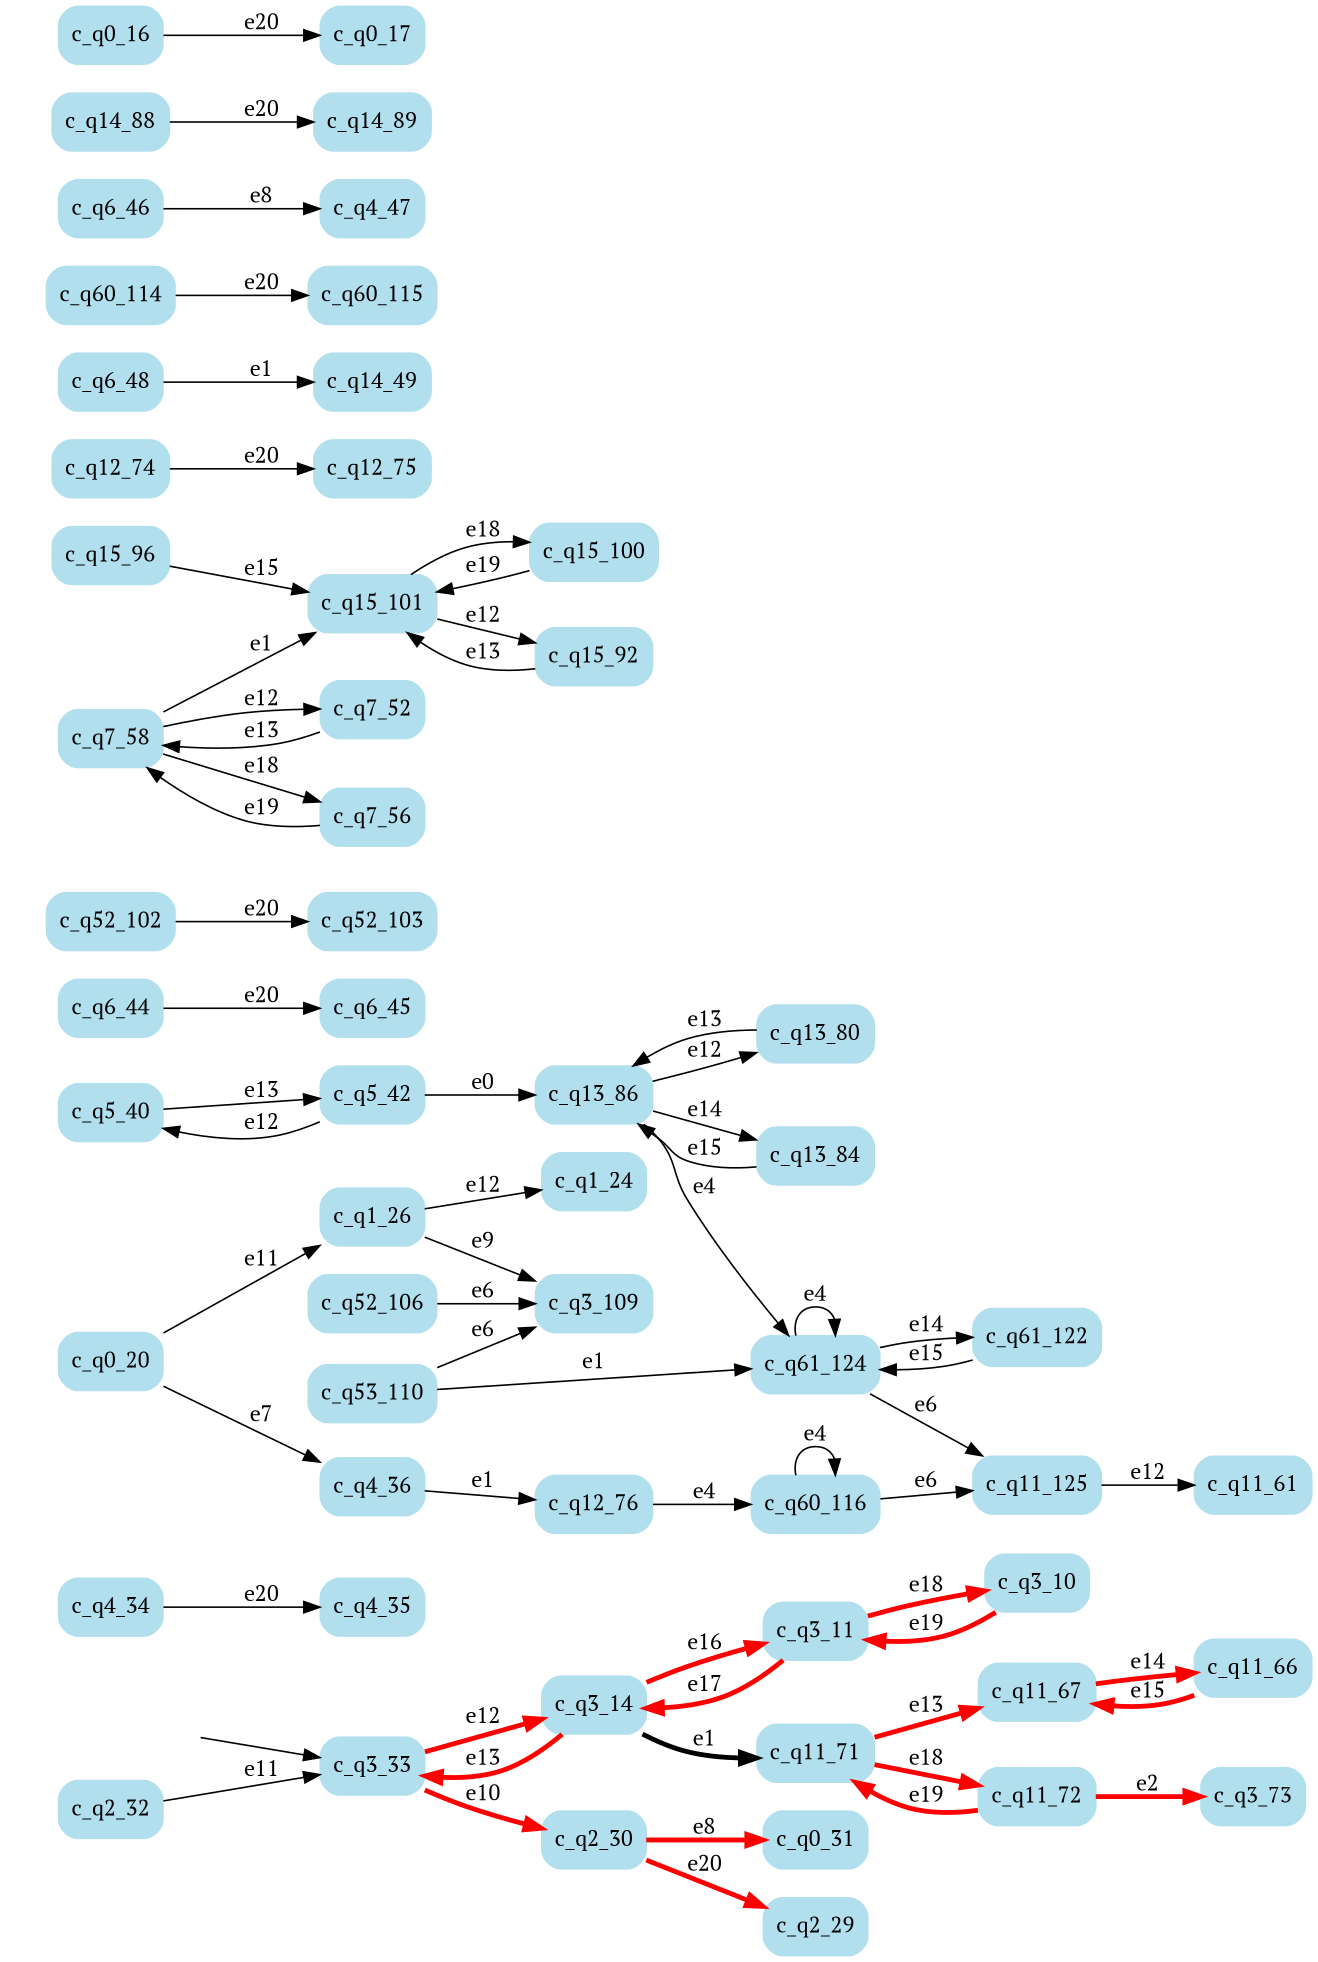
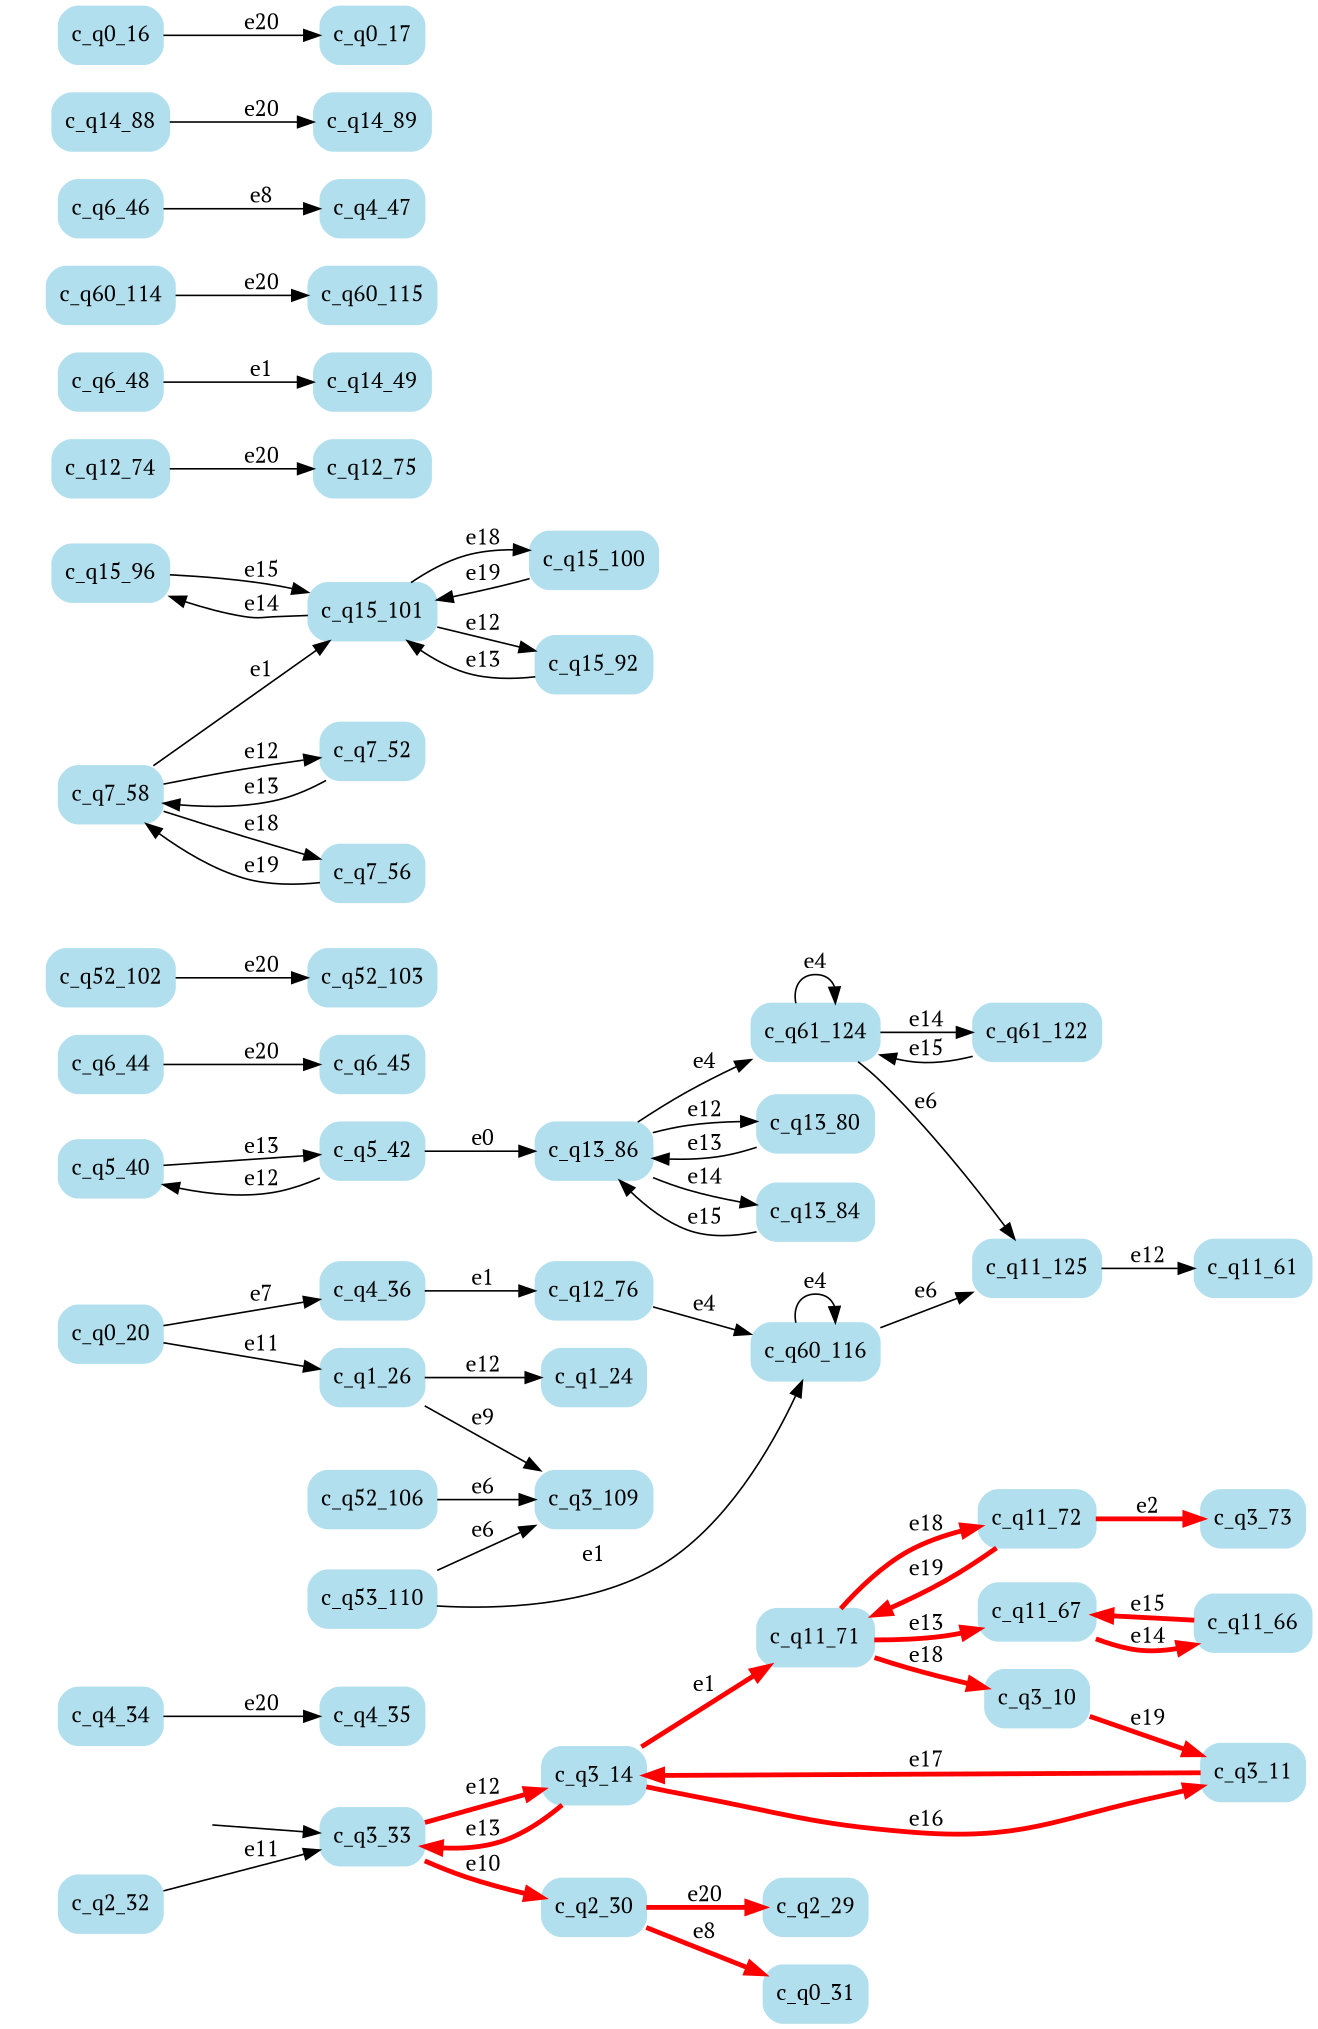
edge "c_q15_101" -> "c_q15_96": added, label "e14"
edge "c_q53_110" -> "c_q61_124": now "c_q53_110" -> "c_q60_116"
edge "c_q3_11" -> "c_q3_10": now "c_q11_71" -> "c_q3_10"
edge "c_q3_14" -> "c_q11_71": color black -> red
